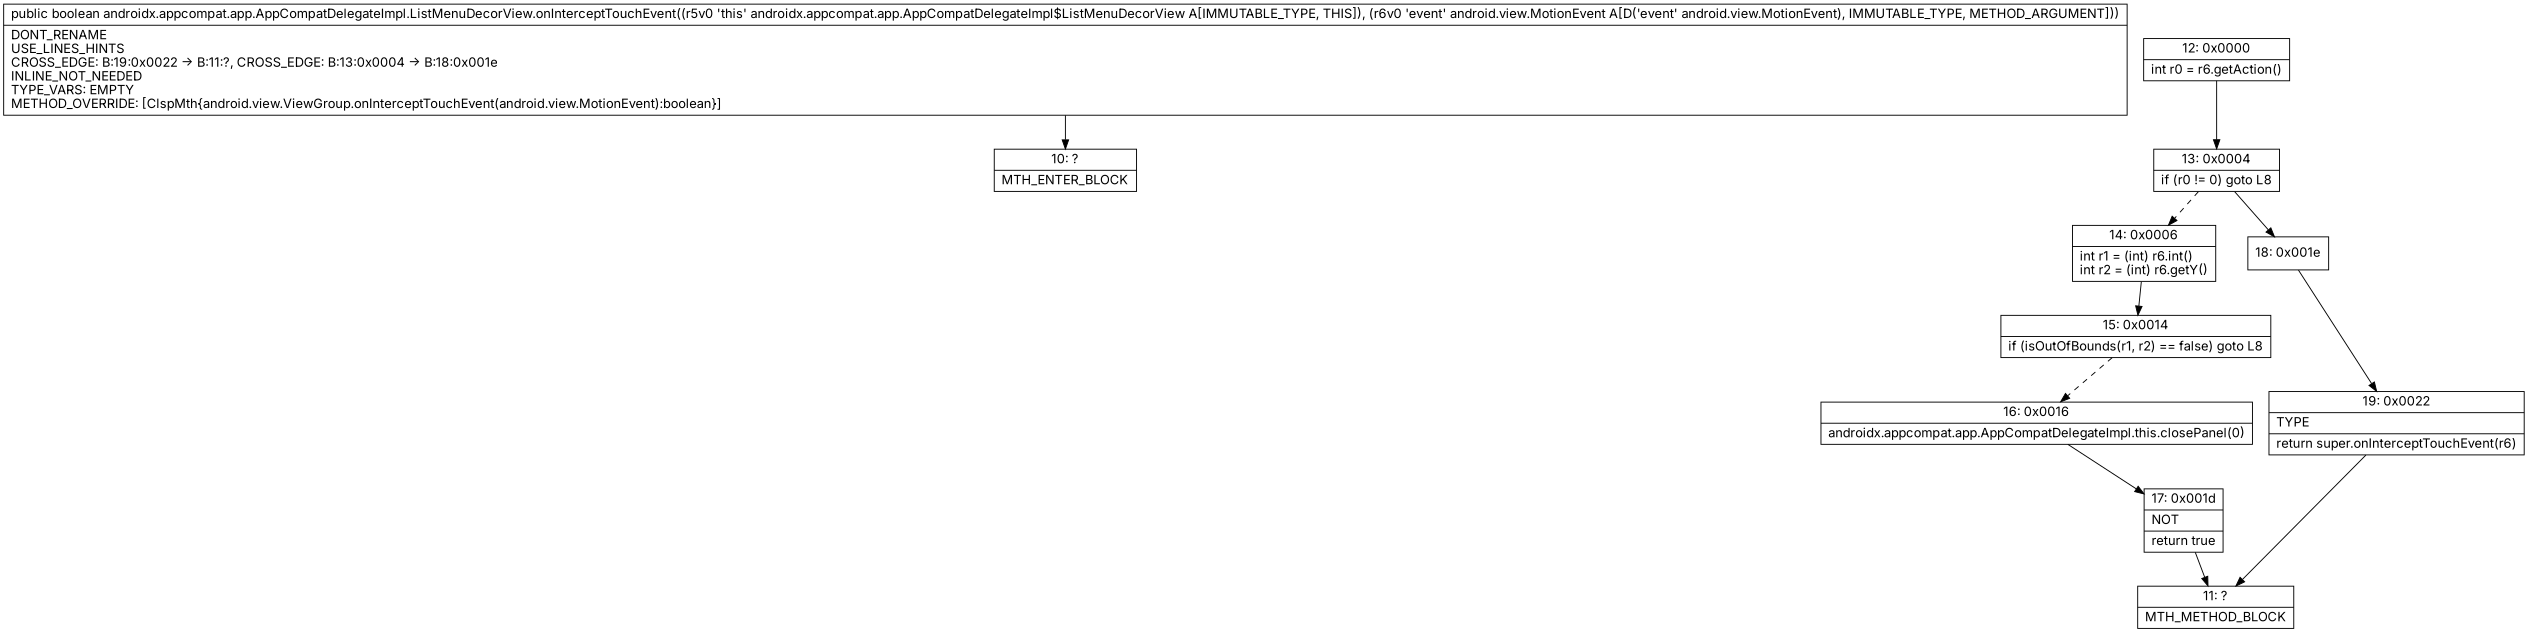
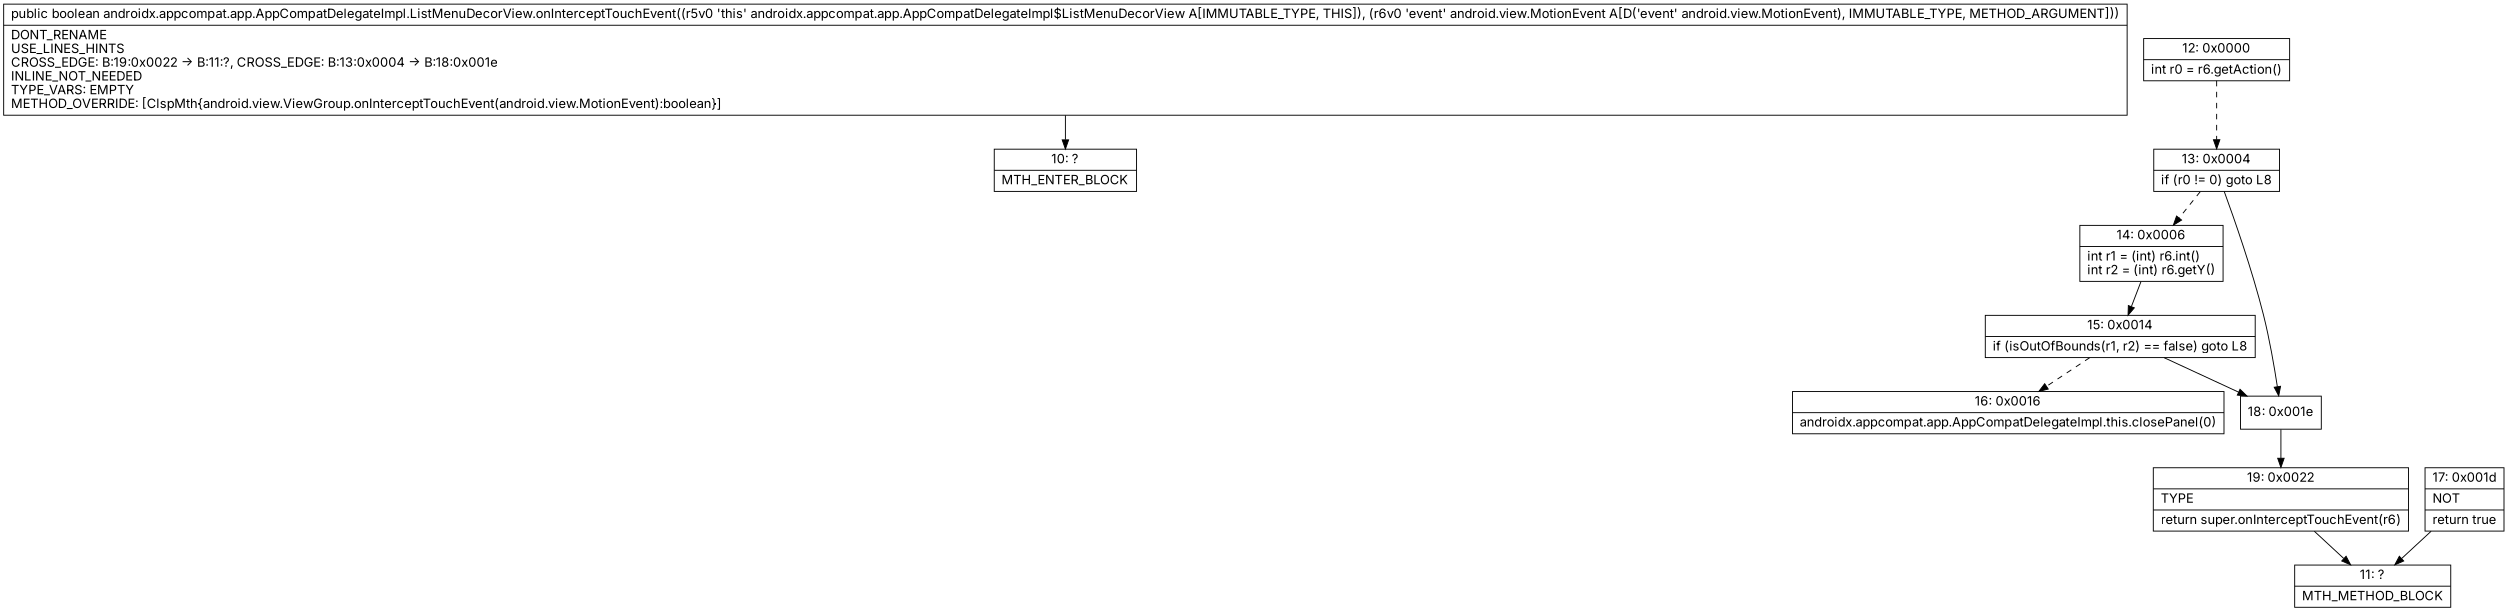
edge "12: 0x0000" -> "13: 0x0004": style solid -> dashed
edge "15: 0x0014" -> "18: 0x001e": added
edge "16: 0x0016" -> "17: 0x001d": removed
